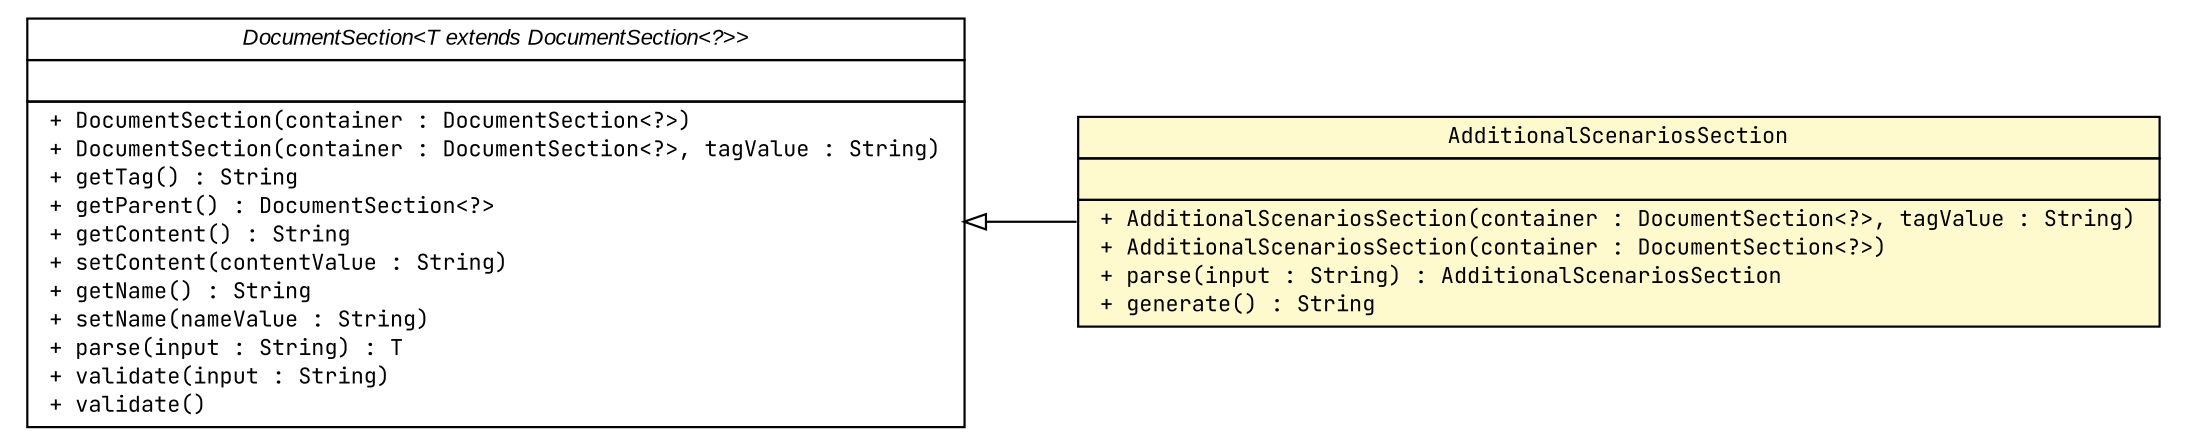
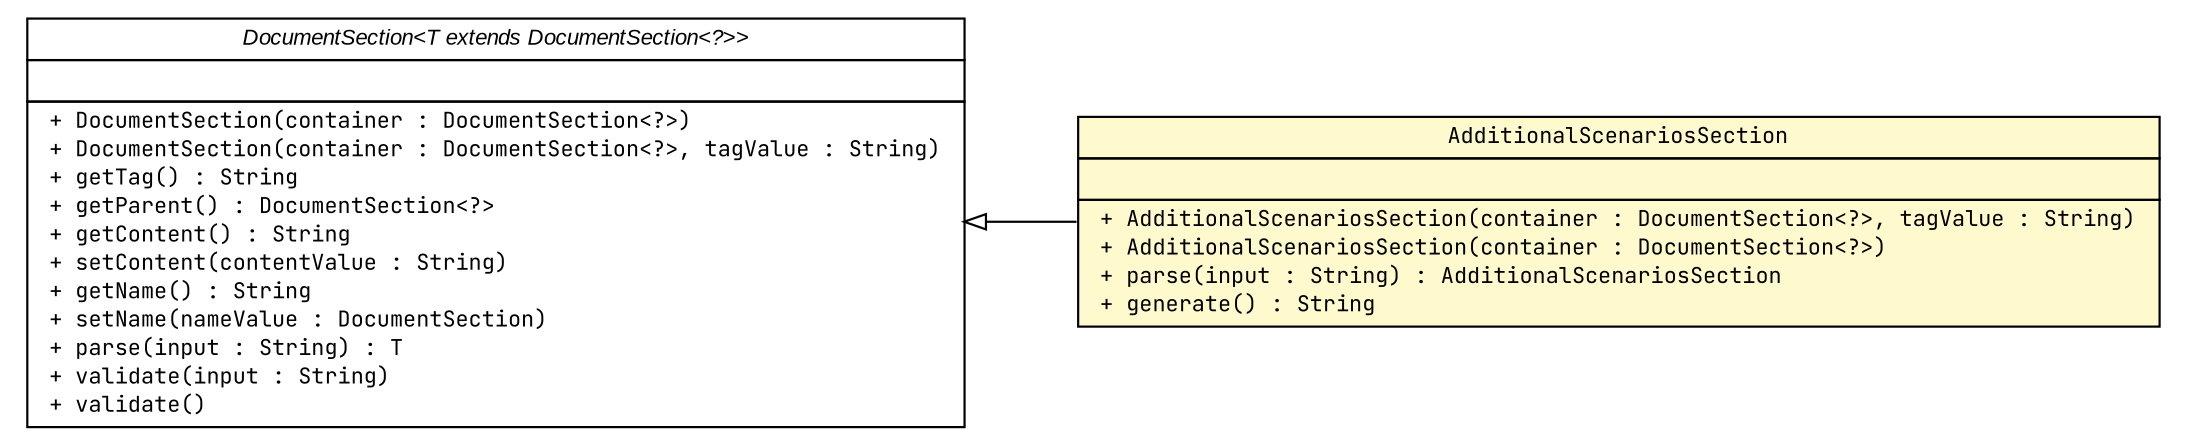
node "DocumentSection<T extends DocumentSection<?>>": text "+ setName(nameValue : String)" -> "+ setName(nameValue : DocumentSection)"
